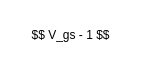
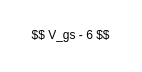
node "$$ V_gs - 1 $$": label "$$ V_gs - 1 $$" -> "$$ V_gs - 6 $$"
